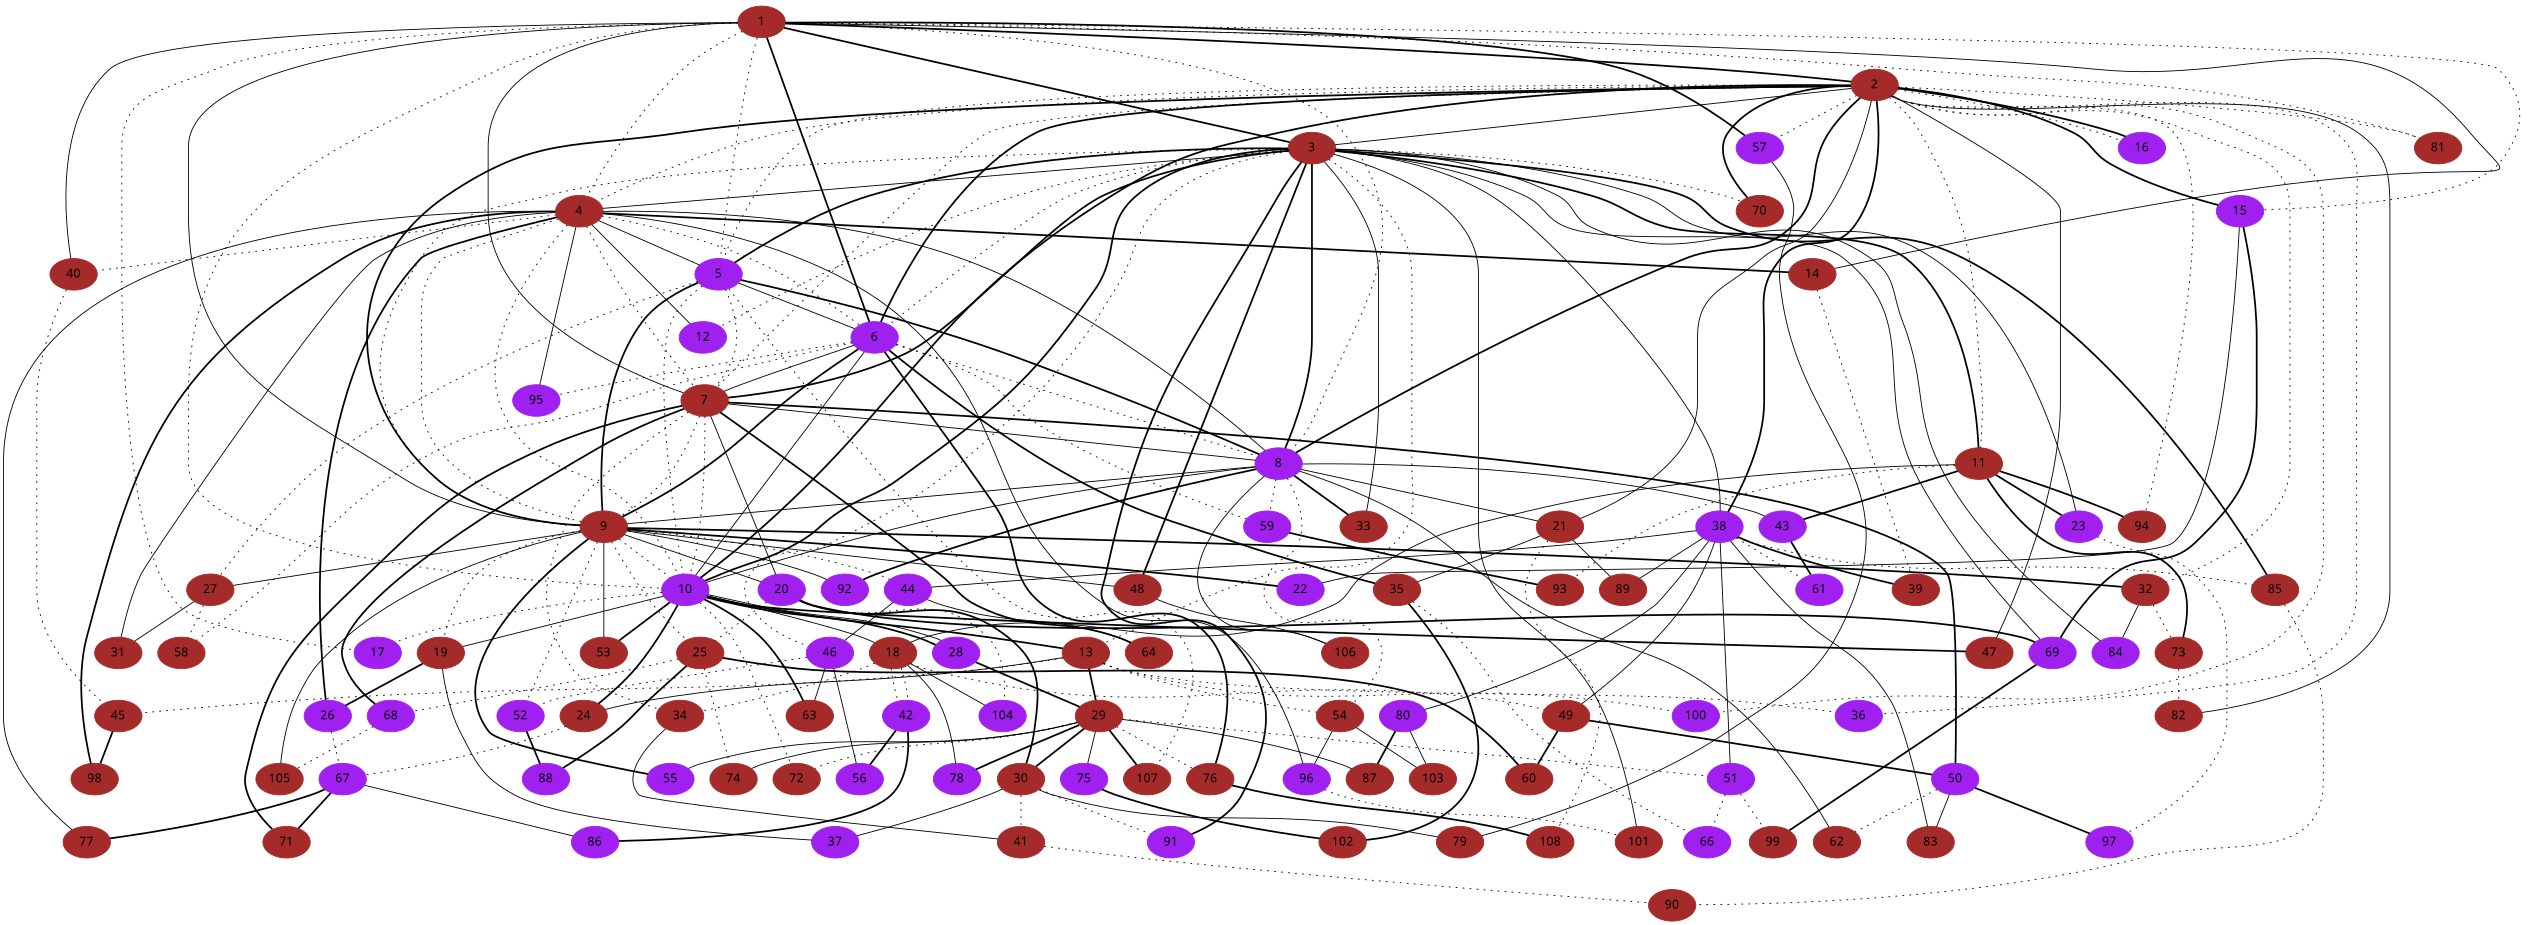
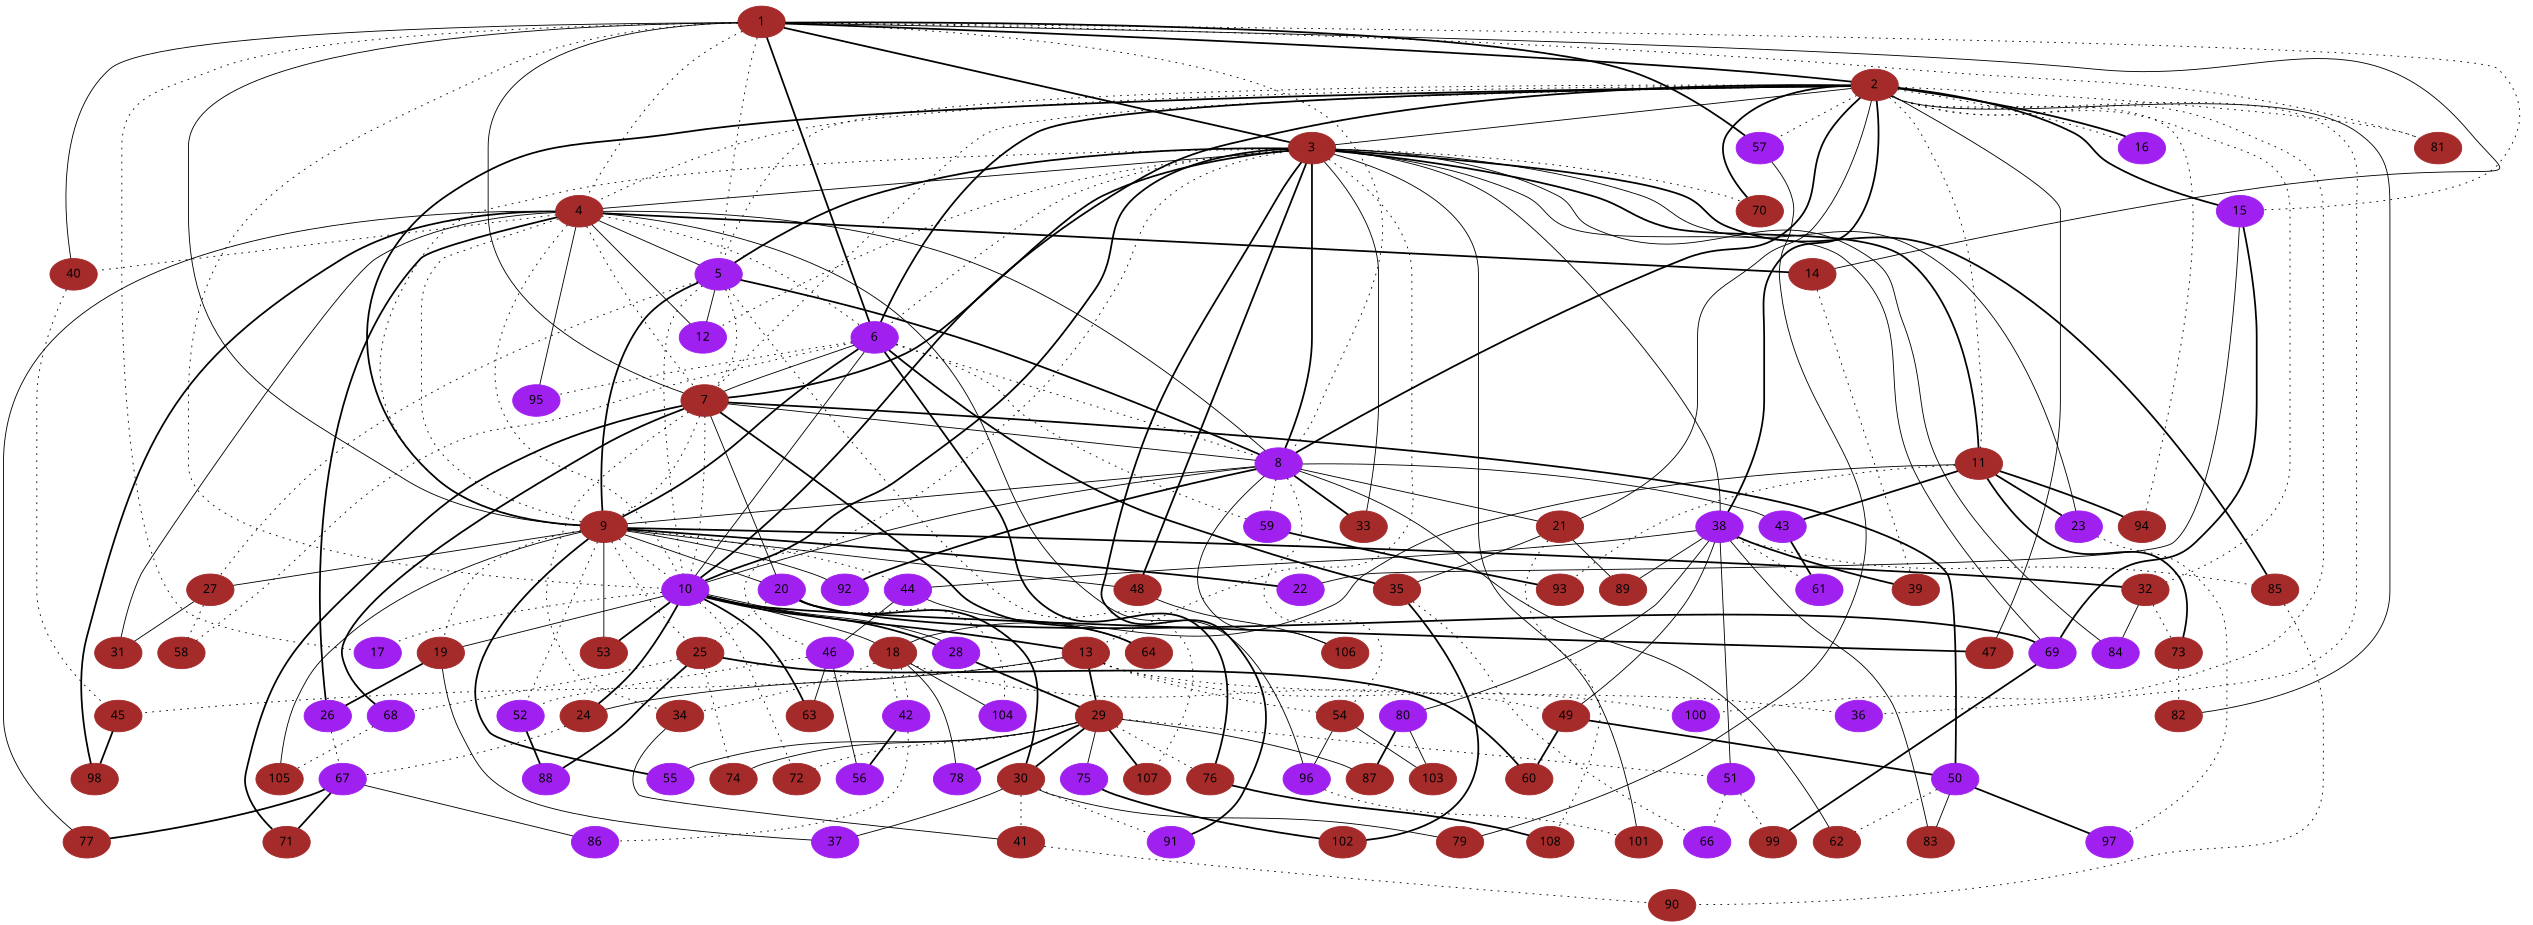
edge "5" -- "6": now "5" -- "12"
edge "42" -- "86": style bold -> dotted
